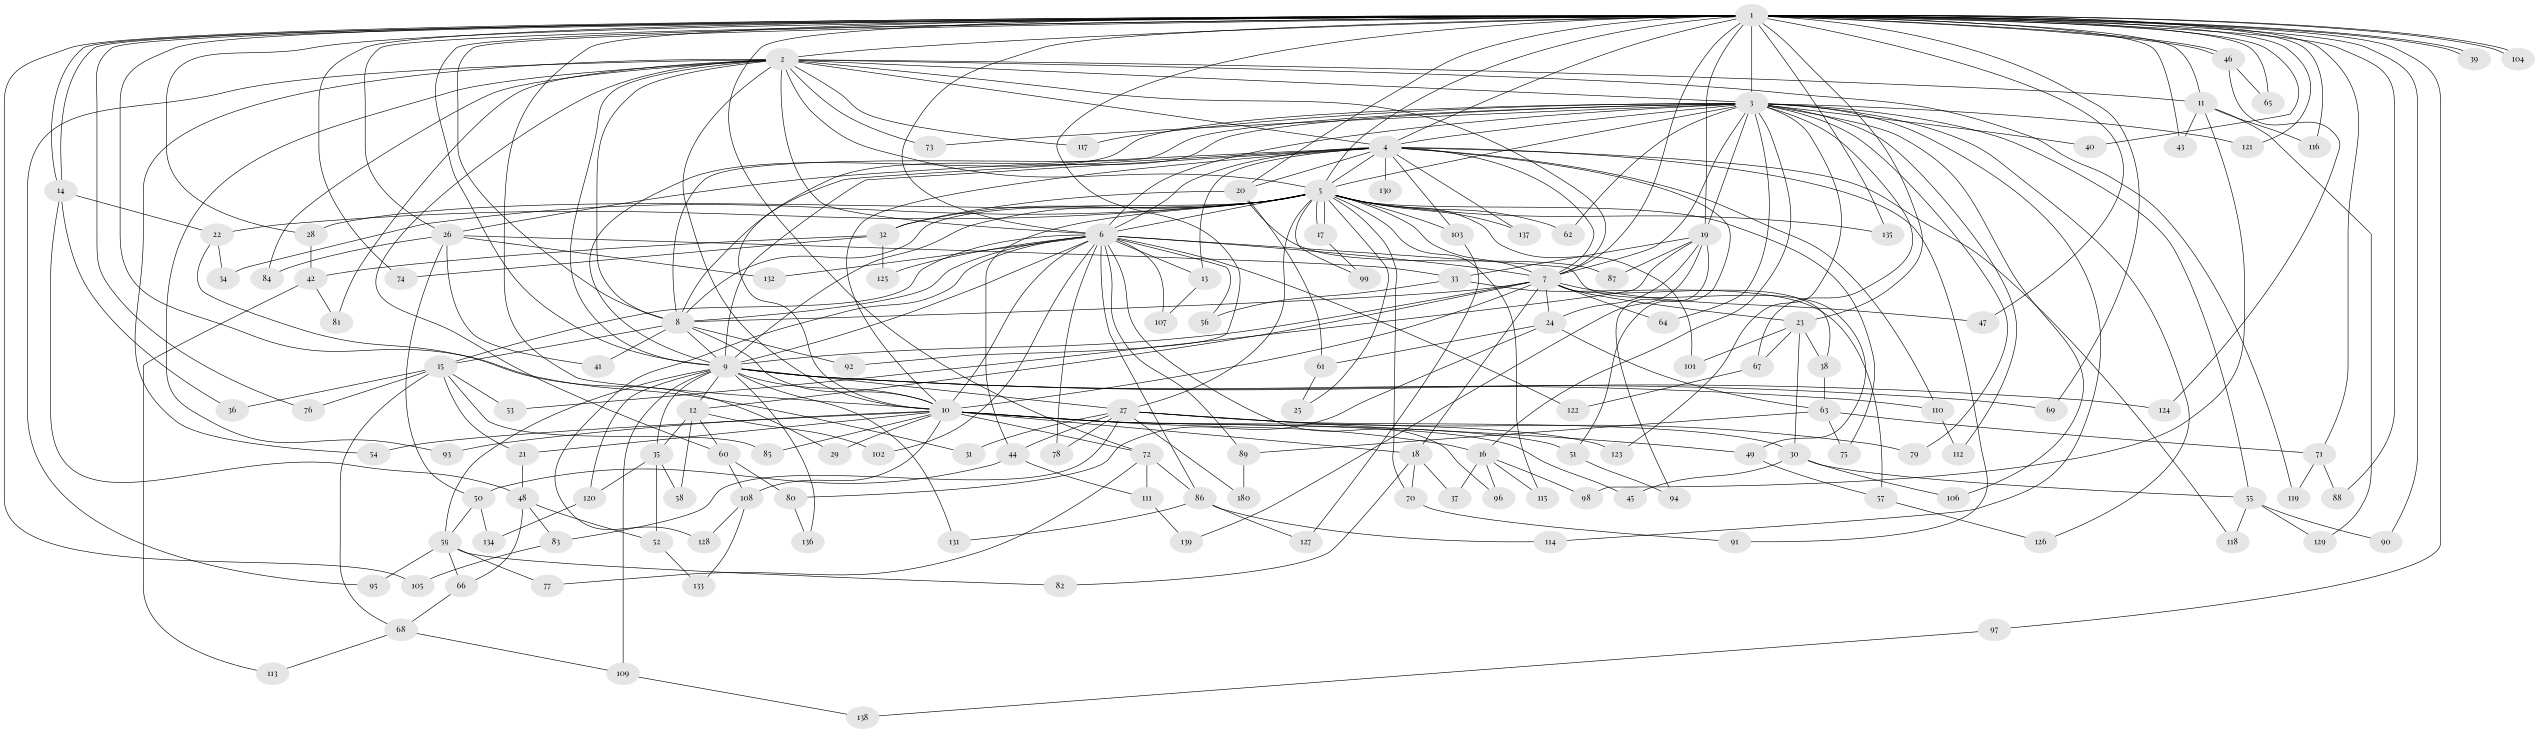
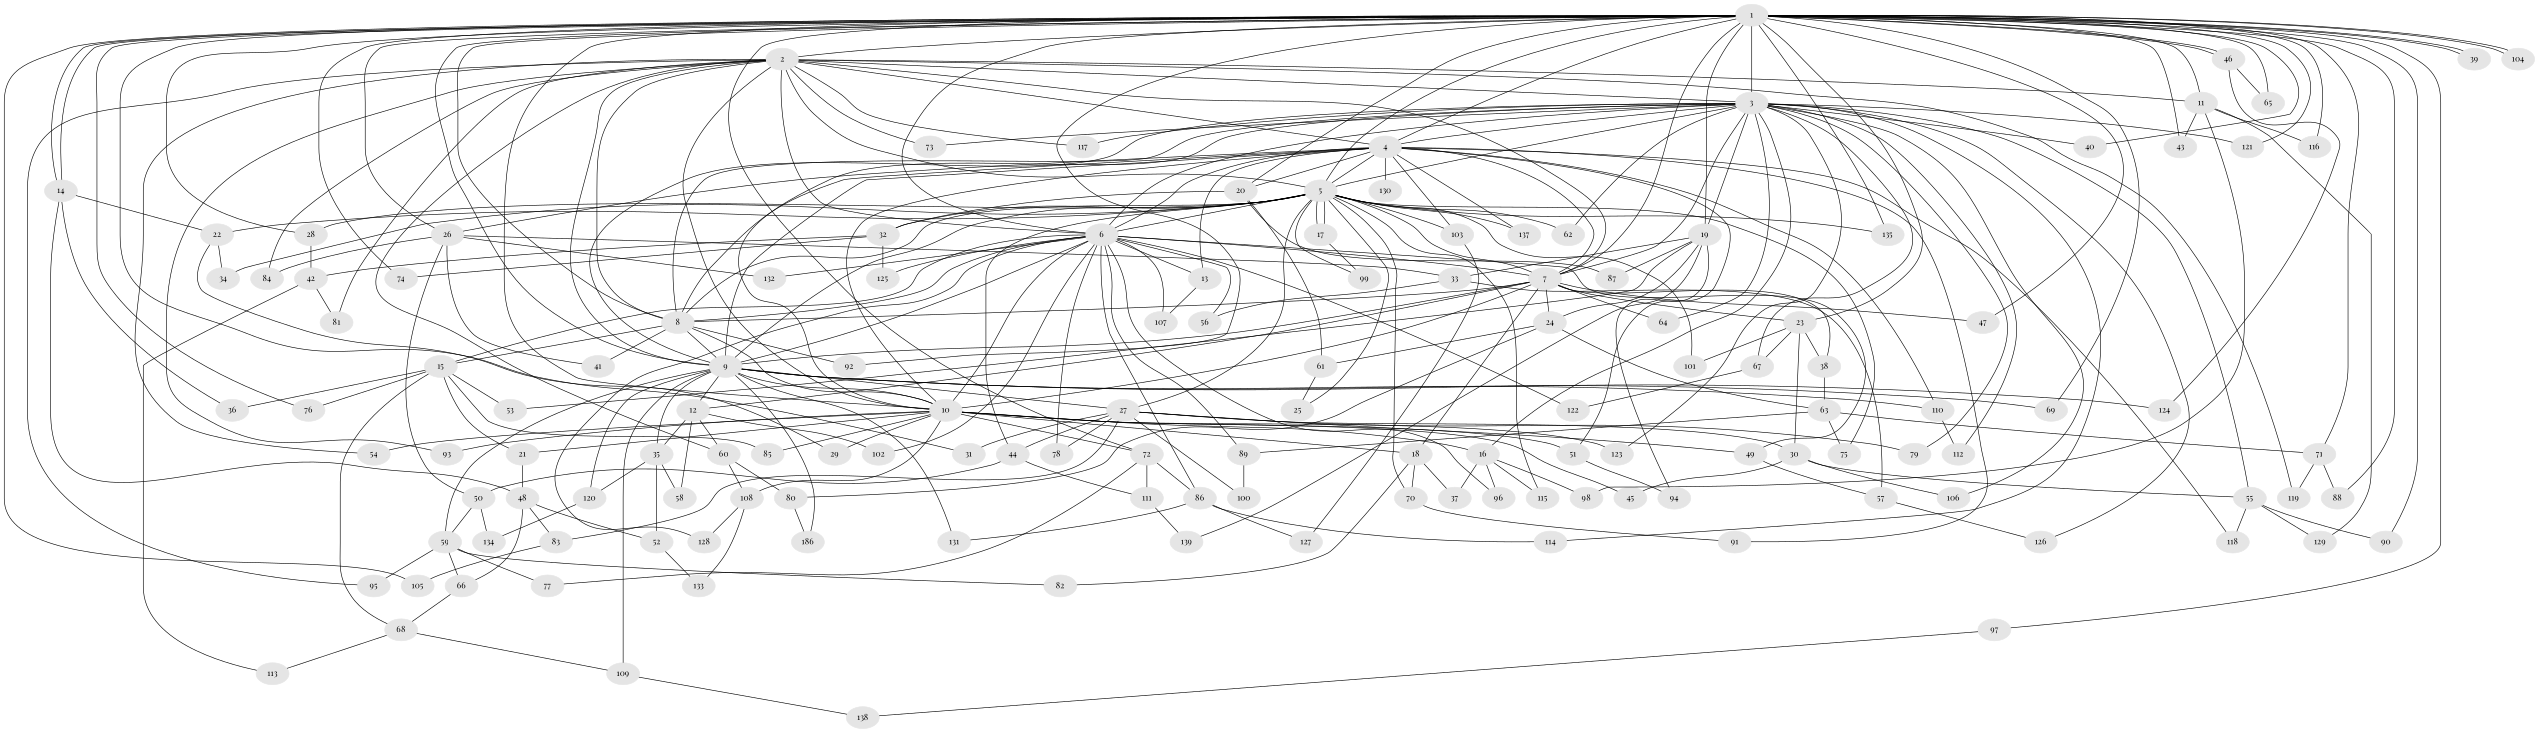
node "180": label "180" -> "100"
node "136": label "136" -> "186"
